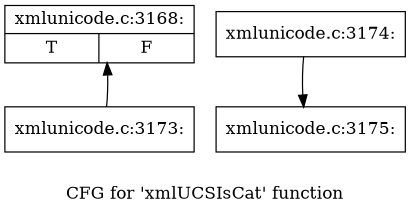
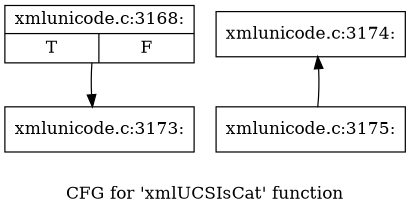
edge "xmlunicode.c:3174:" -> "xmlunicode.c:3175:": reversed
edge "xmlunicode.c:3173:" -> "xmlunicode.c:3168:": reversed
